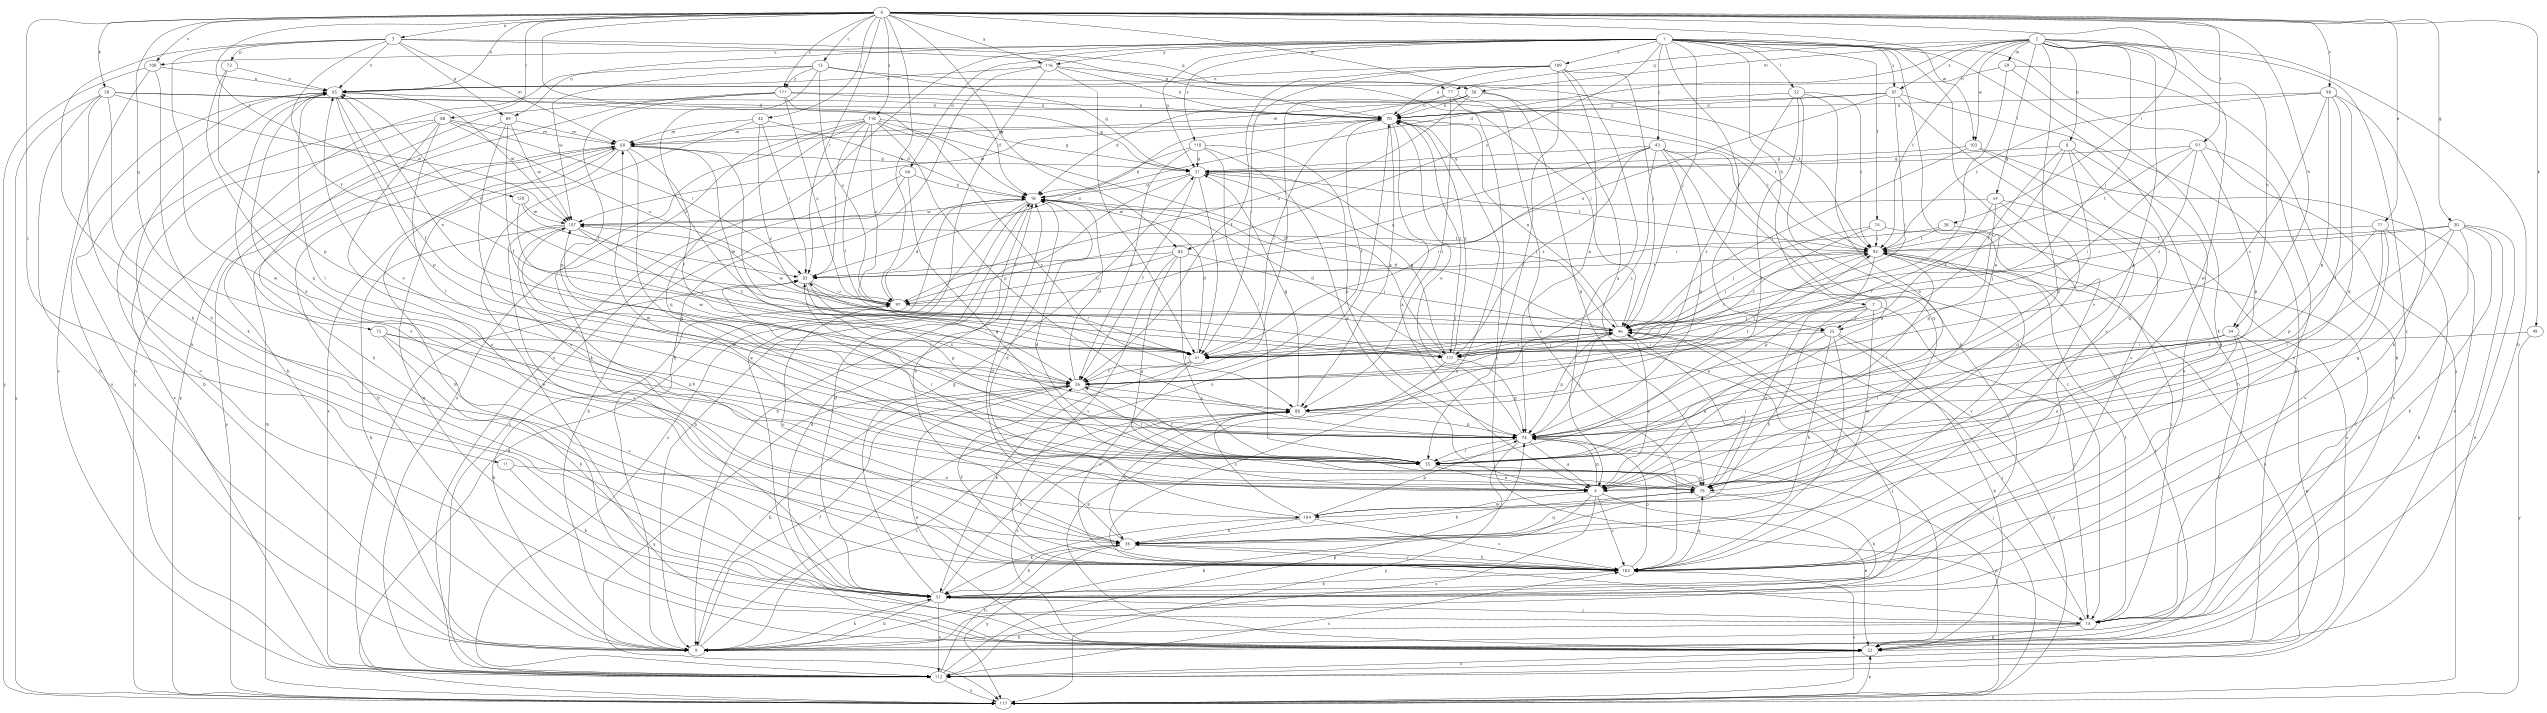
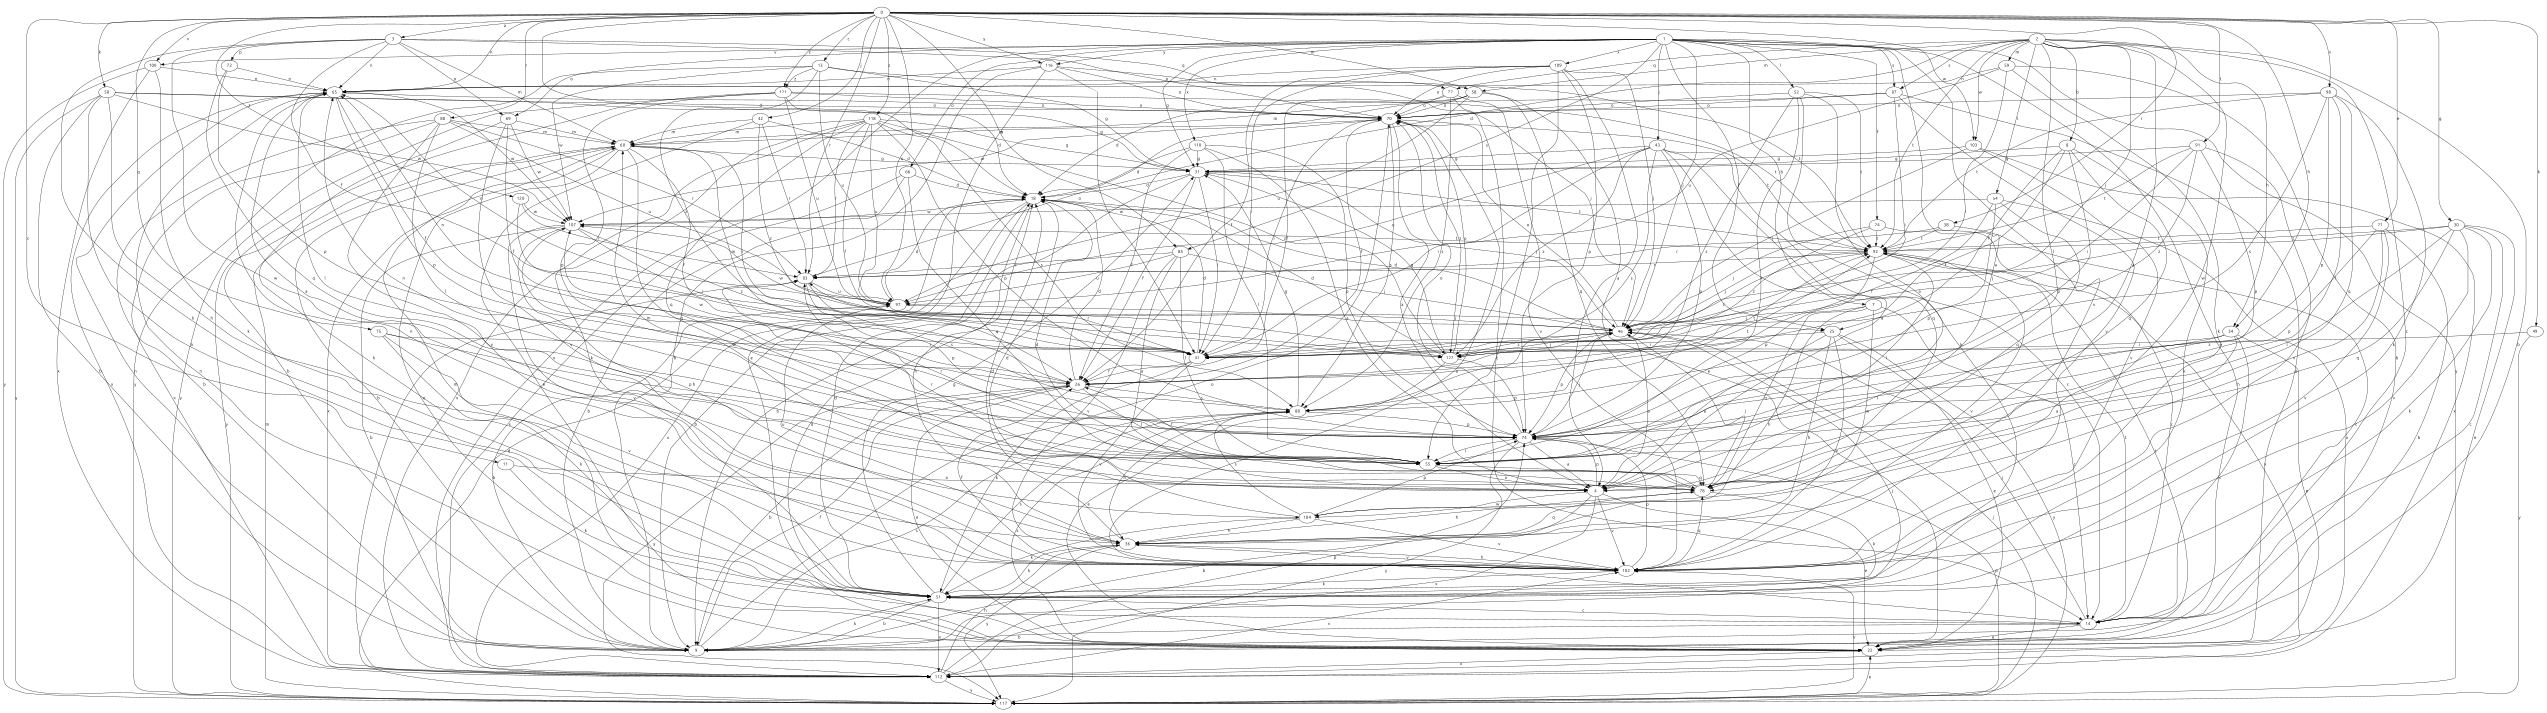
edge "87" -> "97": now "59" -> "97"
edge "7" -> "25": removed, label "f"
